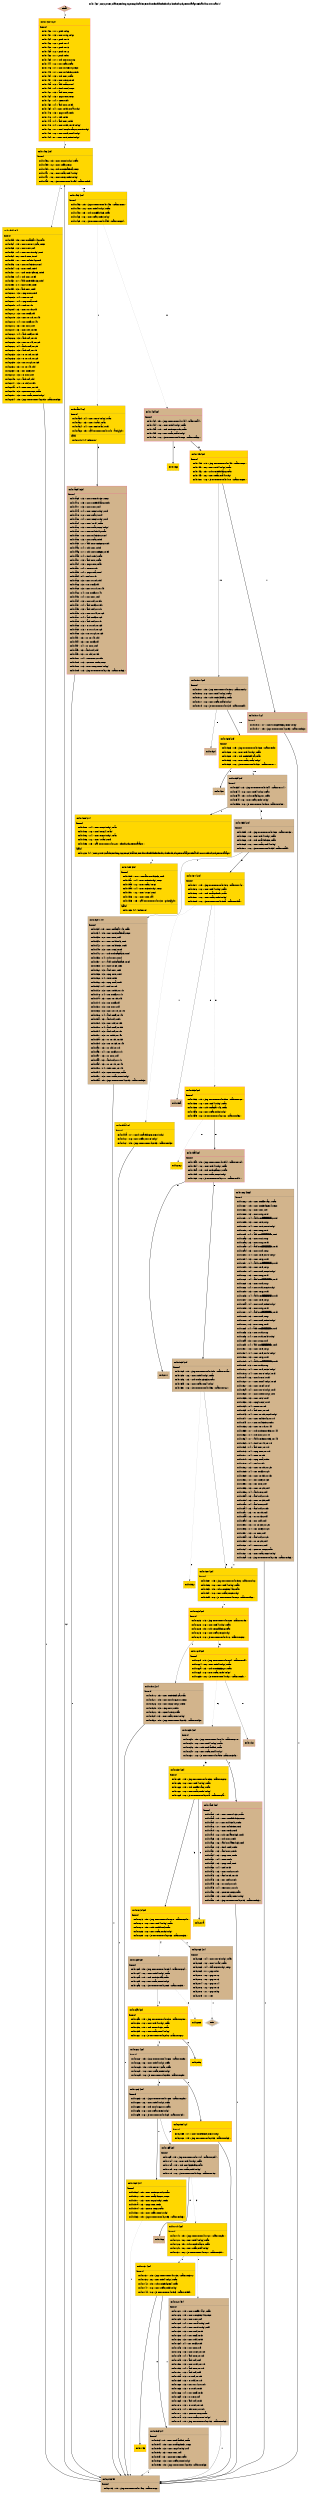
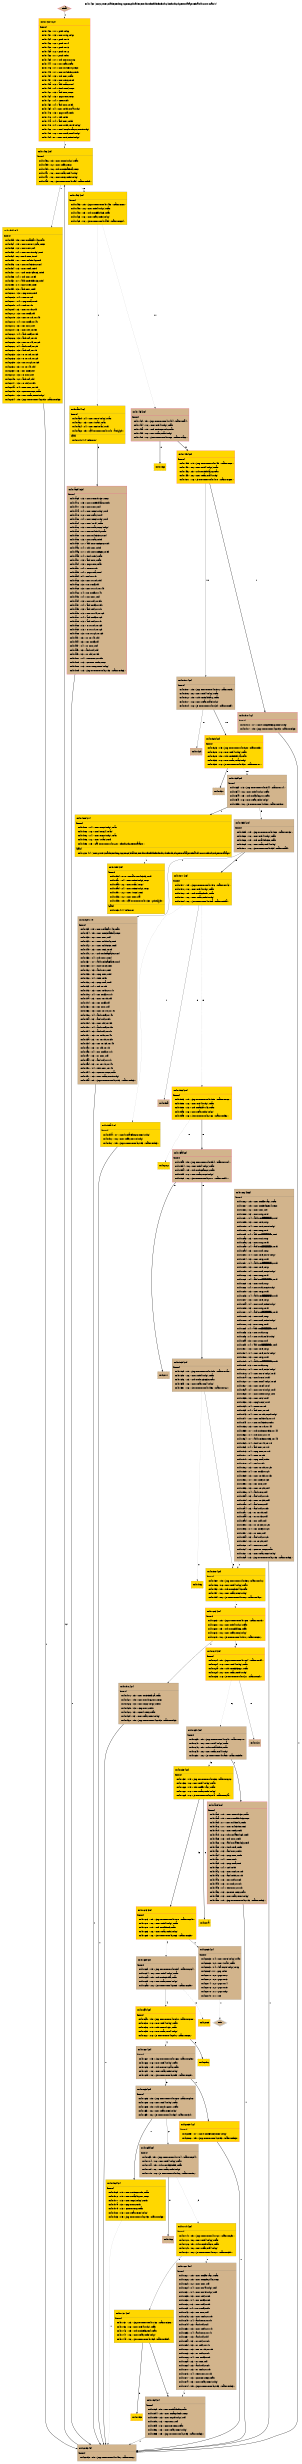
edge "0x401821 [97]" -> "0x402193 [5]": now "0x401821 [97]" -> "0x4019cf [27]"
